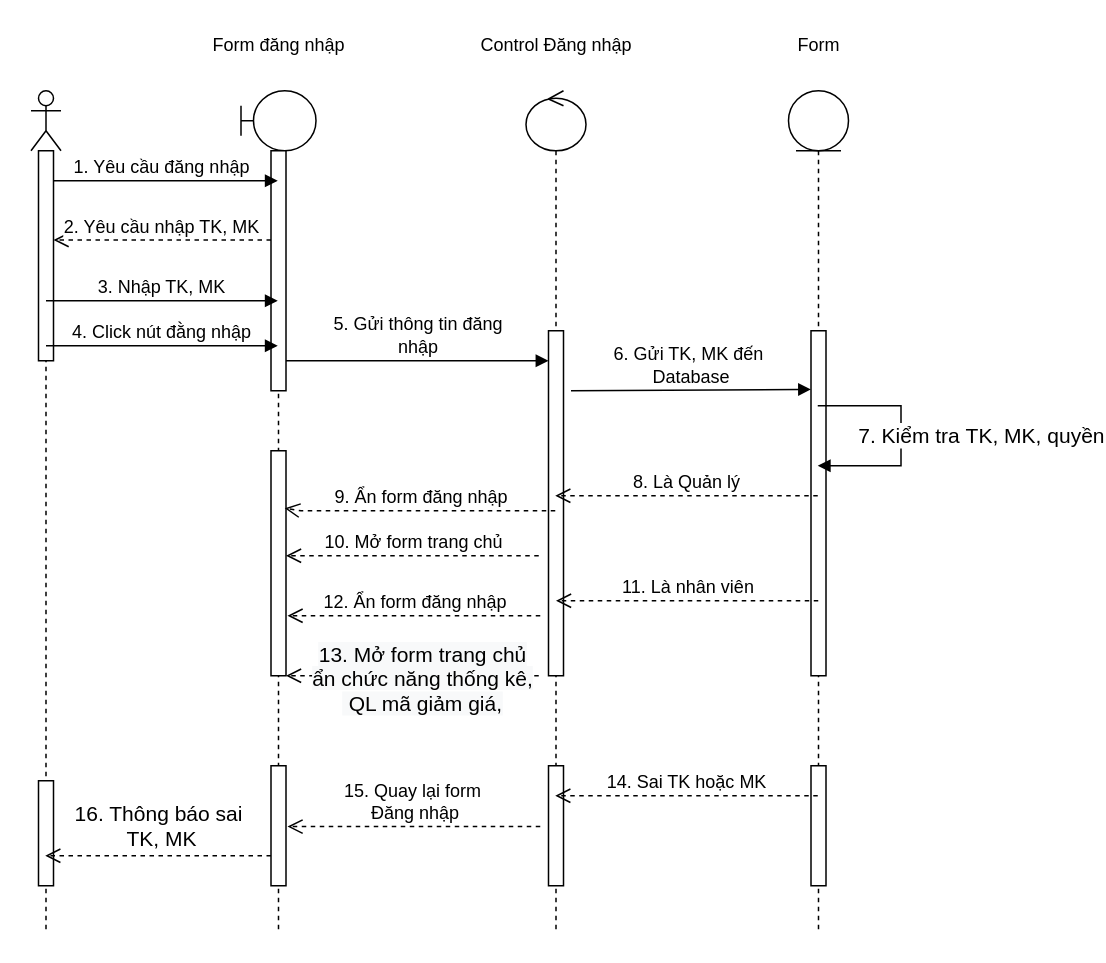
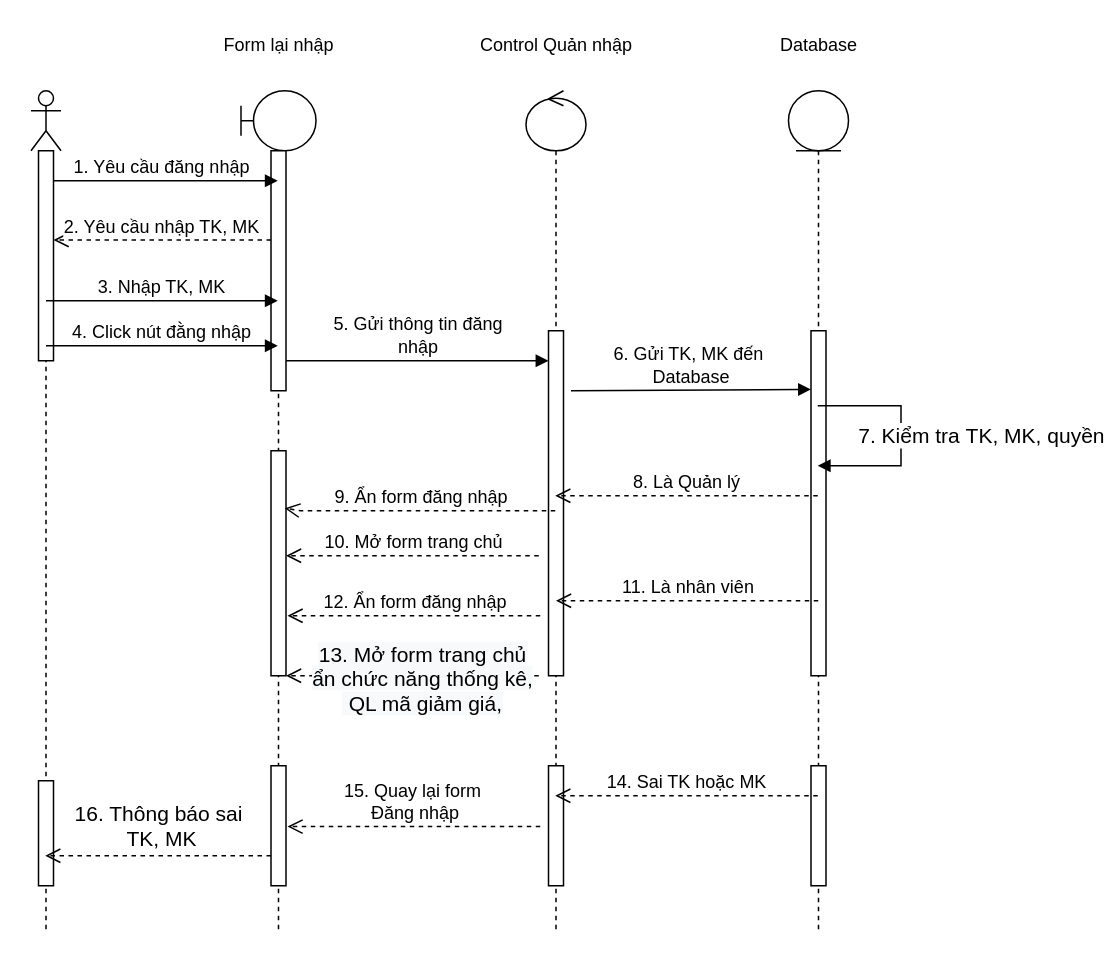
node "Form đăng nhập": label "Form đăng nhập" -> "Form lại nhập"
node "Control Đăng nhập": label "Control Đăng nhập" -> "Control Quản nhập"
node "Form": label "Form" -> "Database"
